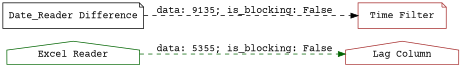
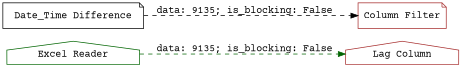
node "Date_Reader Difference": label "Date_Reader Difference" -> "Date_Time Difference"
node "Time Filter": label "Time Filter" -> "Column Filter"
edge "Excel Reader" -> "Lag Column": label "data: 5355; is_blocking: False" -> "data: 9135; is_blocking: False"
